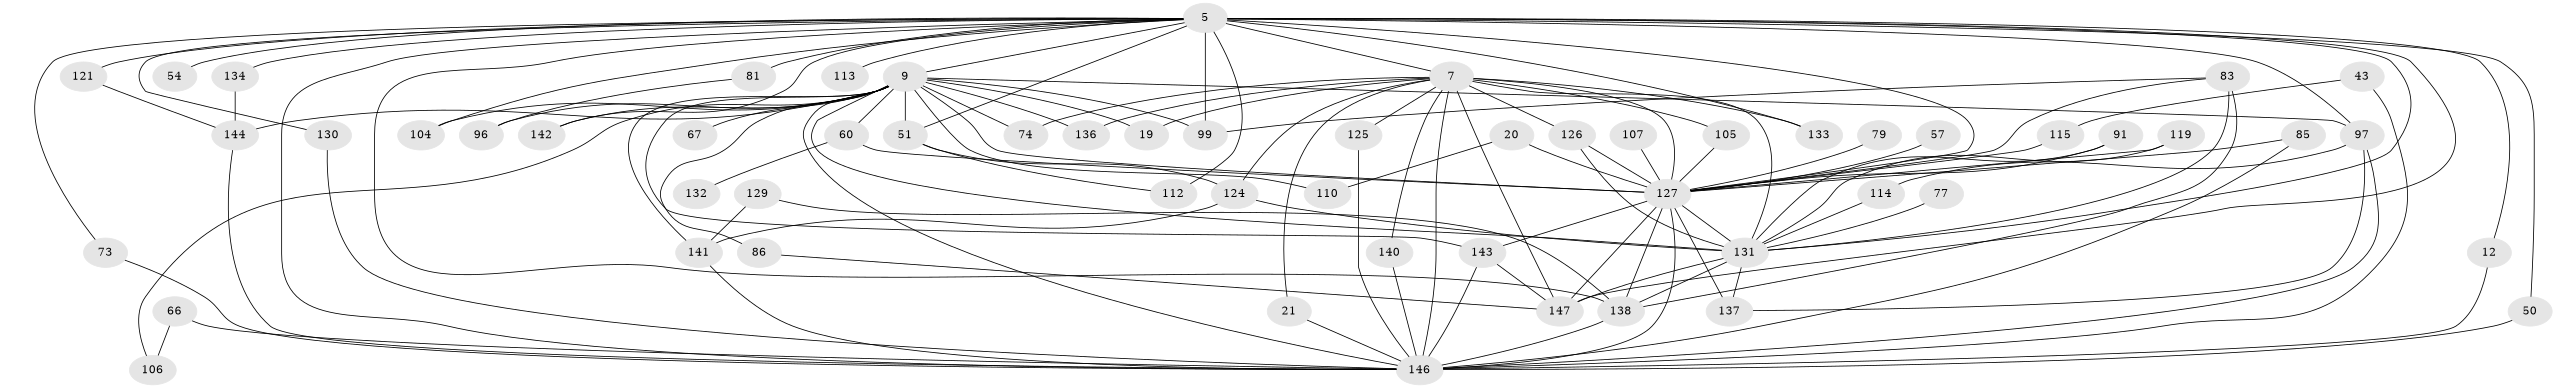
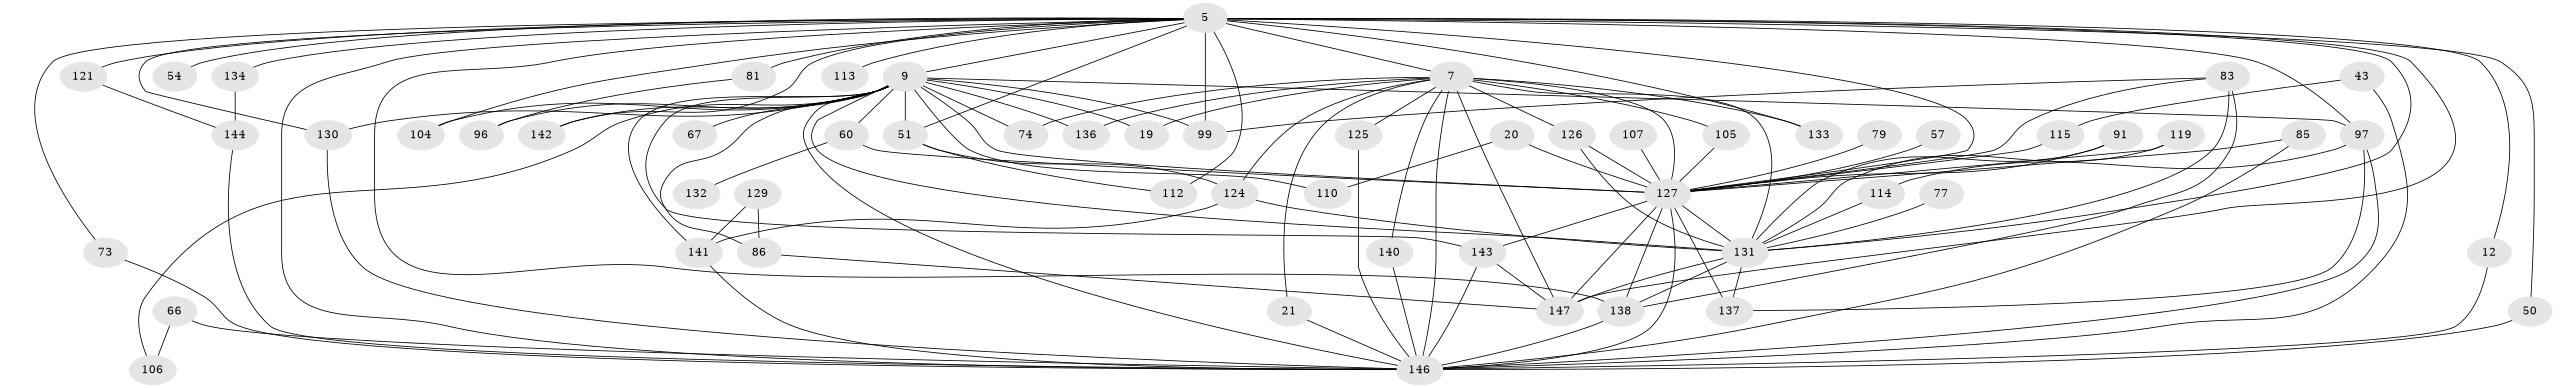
edge "9" -- "144": now "9" -- "130"
edge "129" -- "138": now "129" -- "86"
